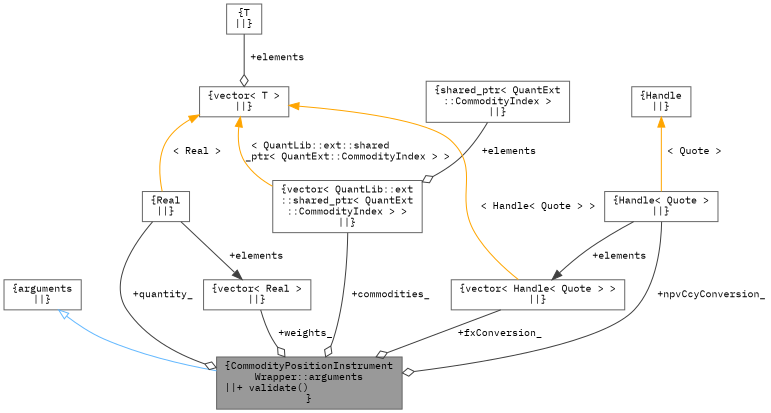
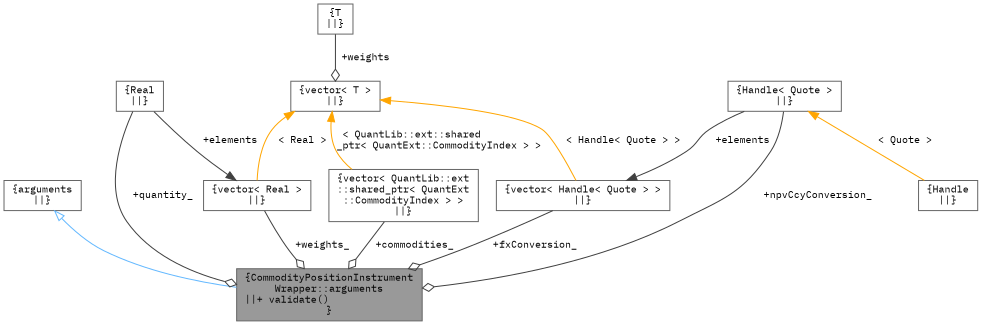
edge "{T ||}" -> "{vector< T > ||}": label " +elements" -> " +weights"
node "{shared_ptr< QuantExt ::CommodityIndex > ||}": removed
edge "{Real ||}" -> "{vector< T > ||}": now "{vector< Real > ||}" -> "{vector< T > ||}"
edge "{Handle< Quote > ||}" -> "{Handle ||}": reversed
